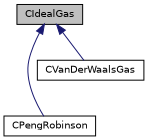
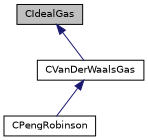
edge "CPengRobinson" -> "CIdealGas": now "CPengRobinson" -> "CVanDerWaalsGas"
